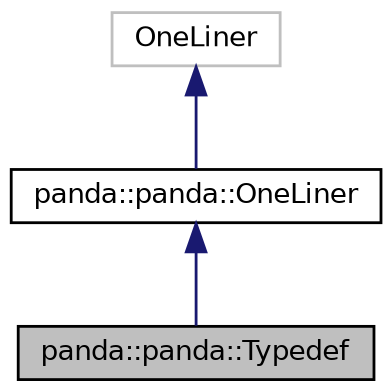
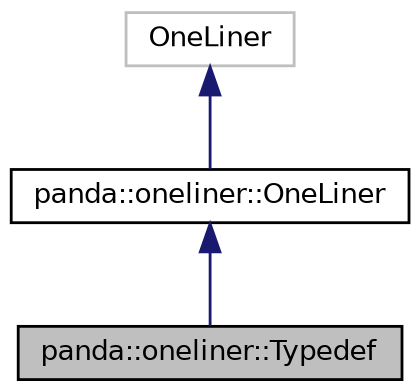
node "panda::panda::OneLiner": label "panda::panda::OneLiner" -> "panda::oneliner::OneLiner"
node "panda::panda::Typedef": label "panda::panda::Typedef" -> "panda::oneliner::Typedef"
